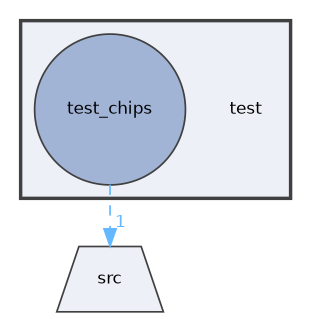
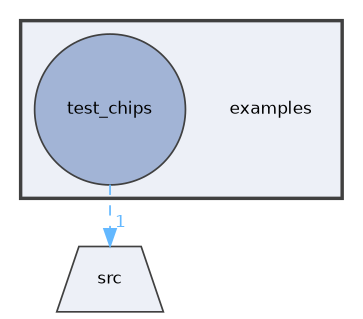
node "test": label "test" -> "examples"
